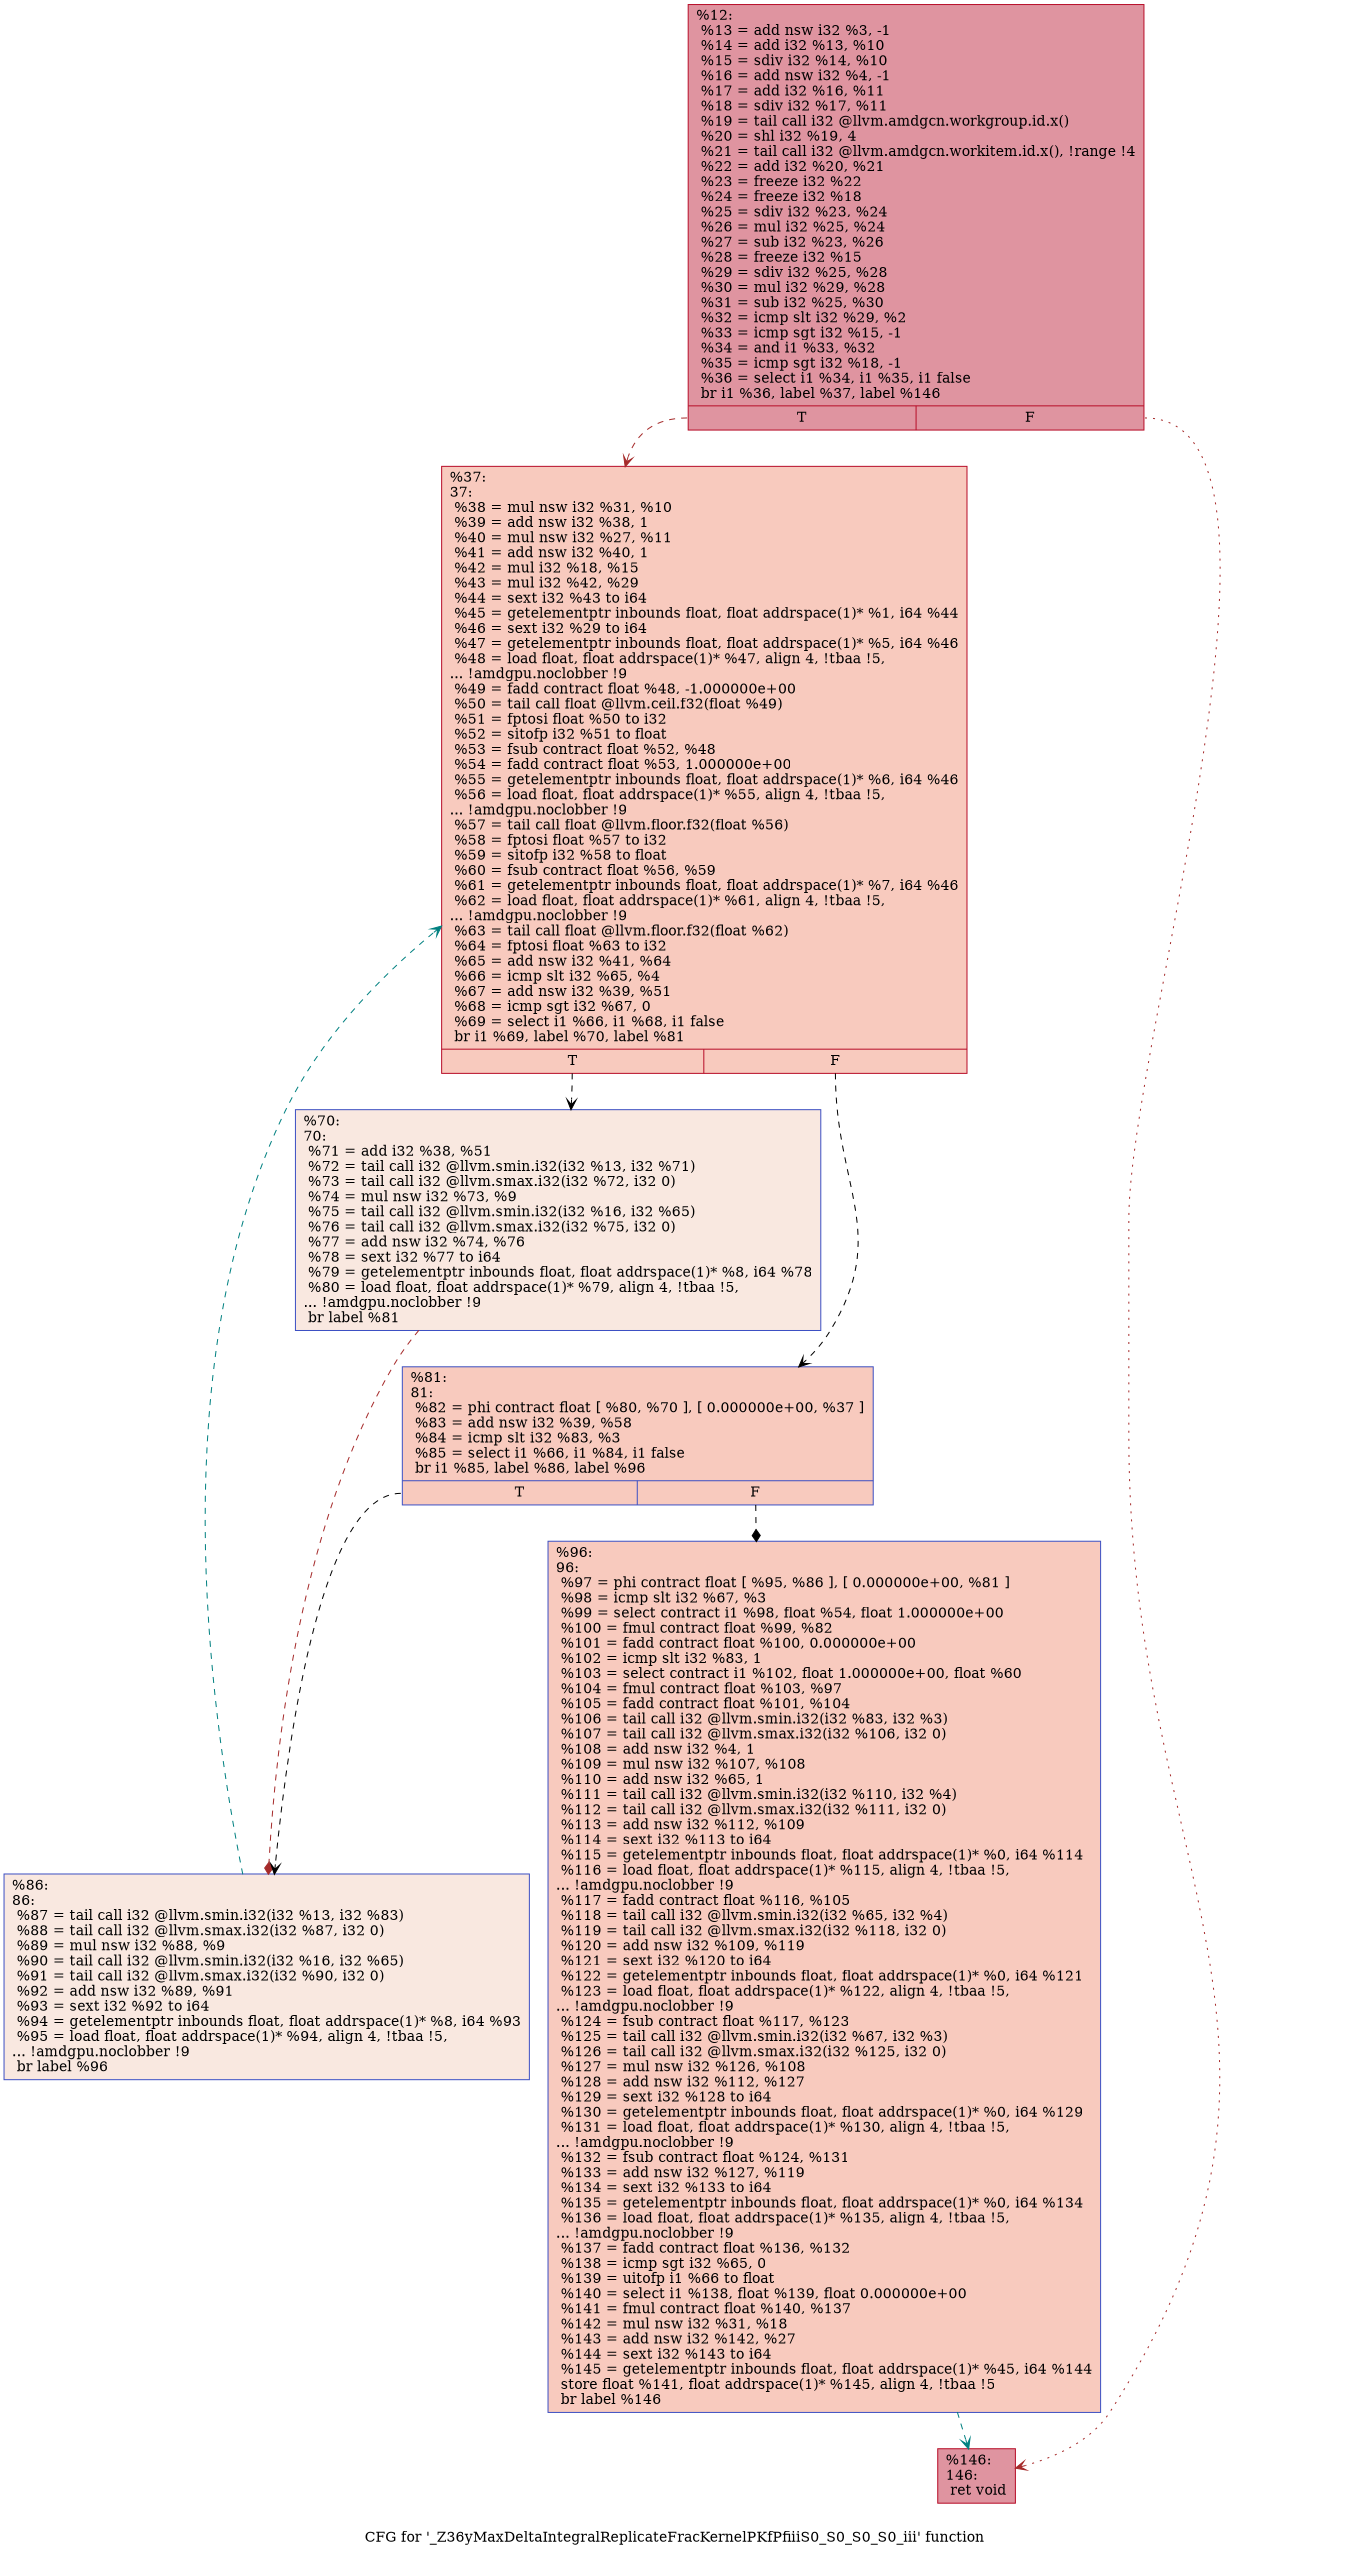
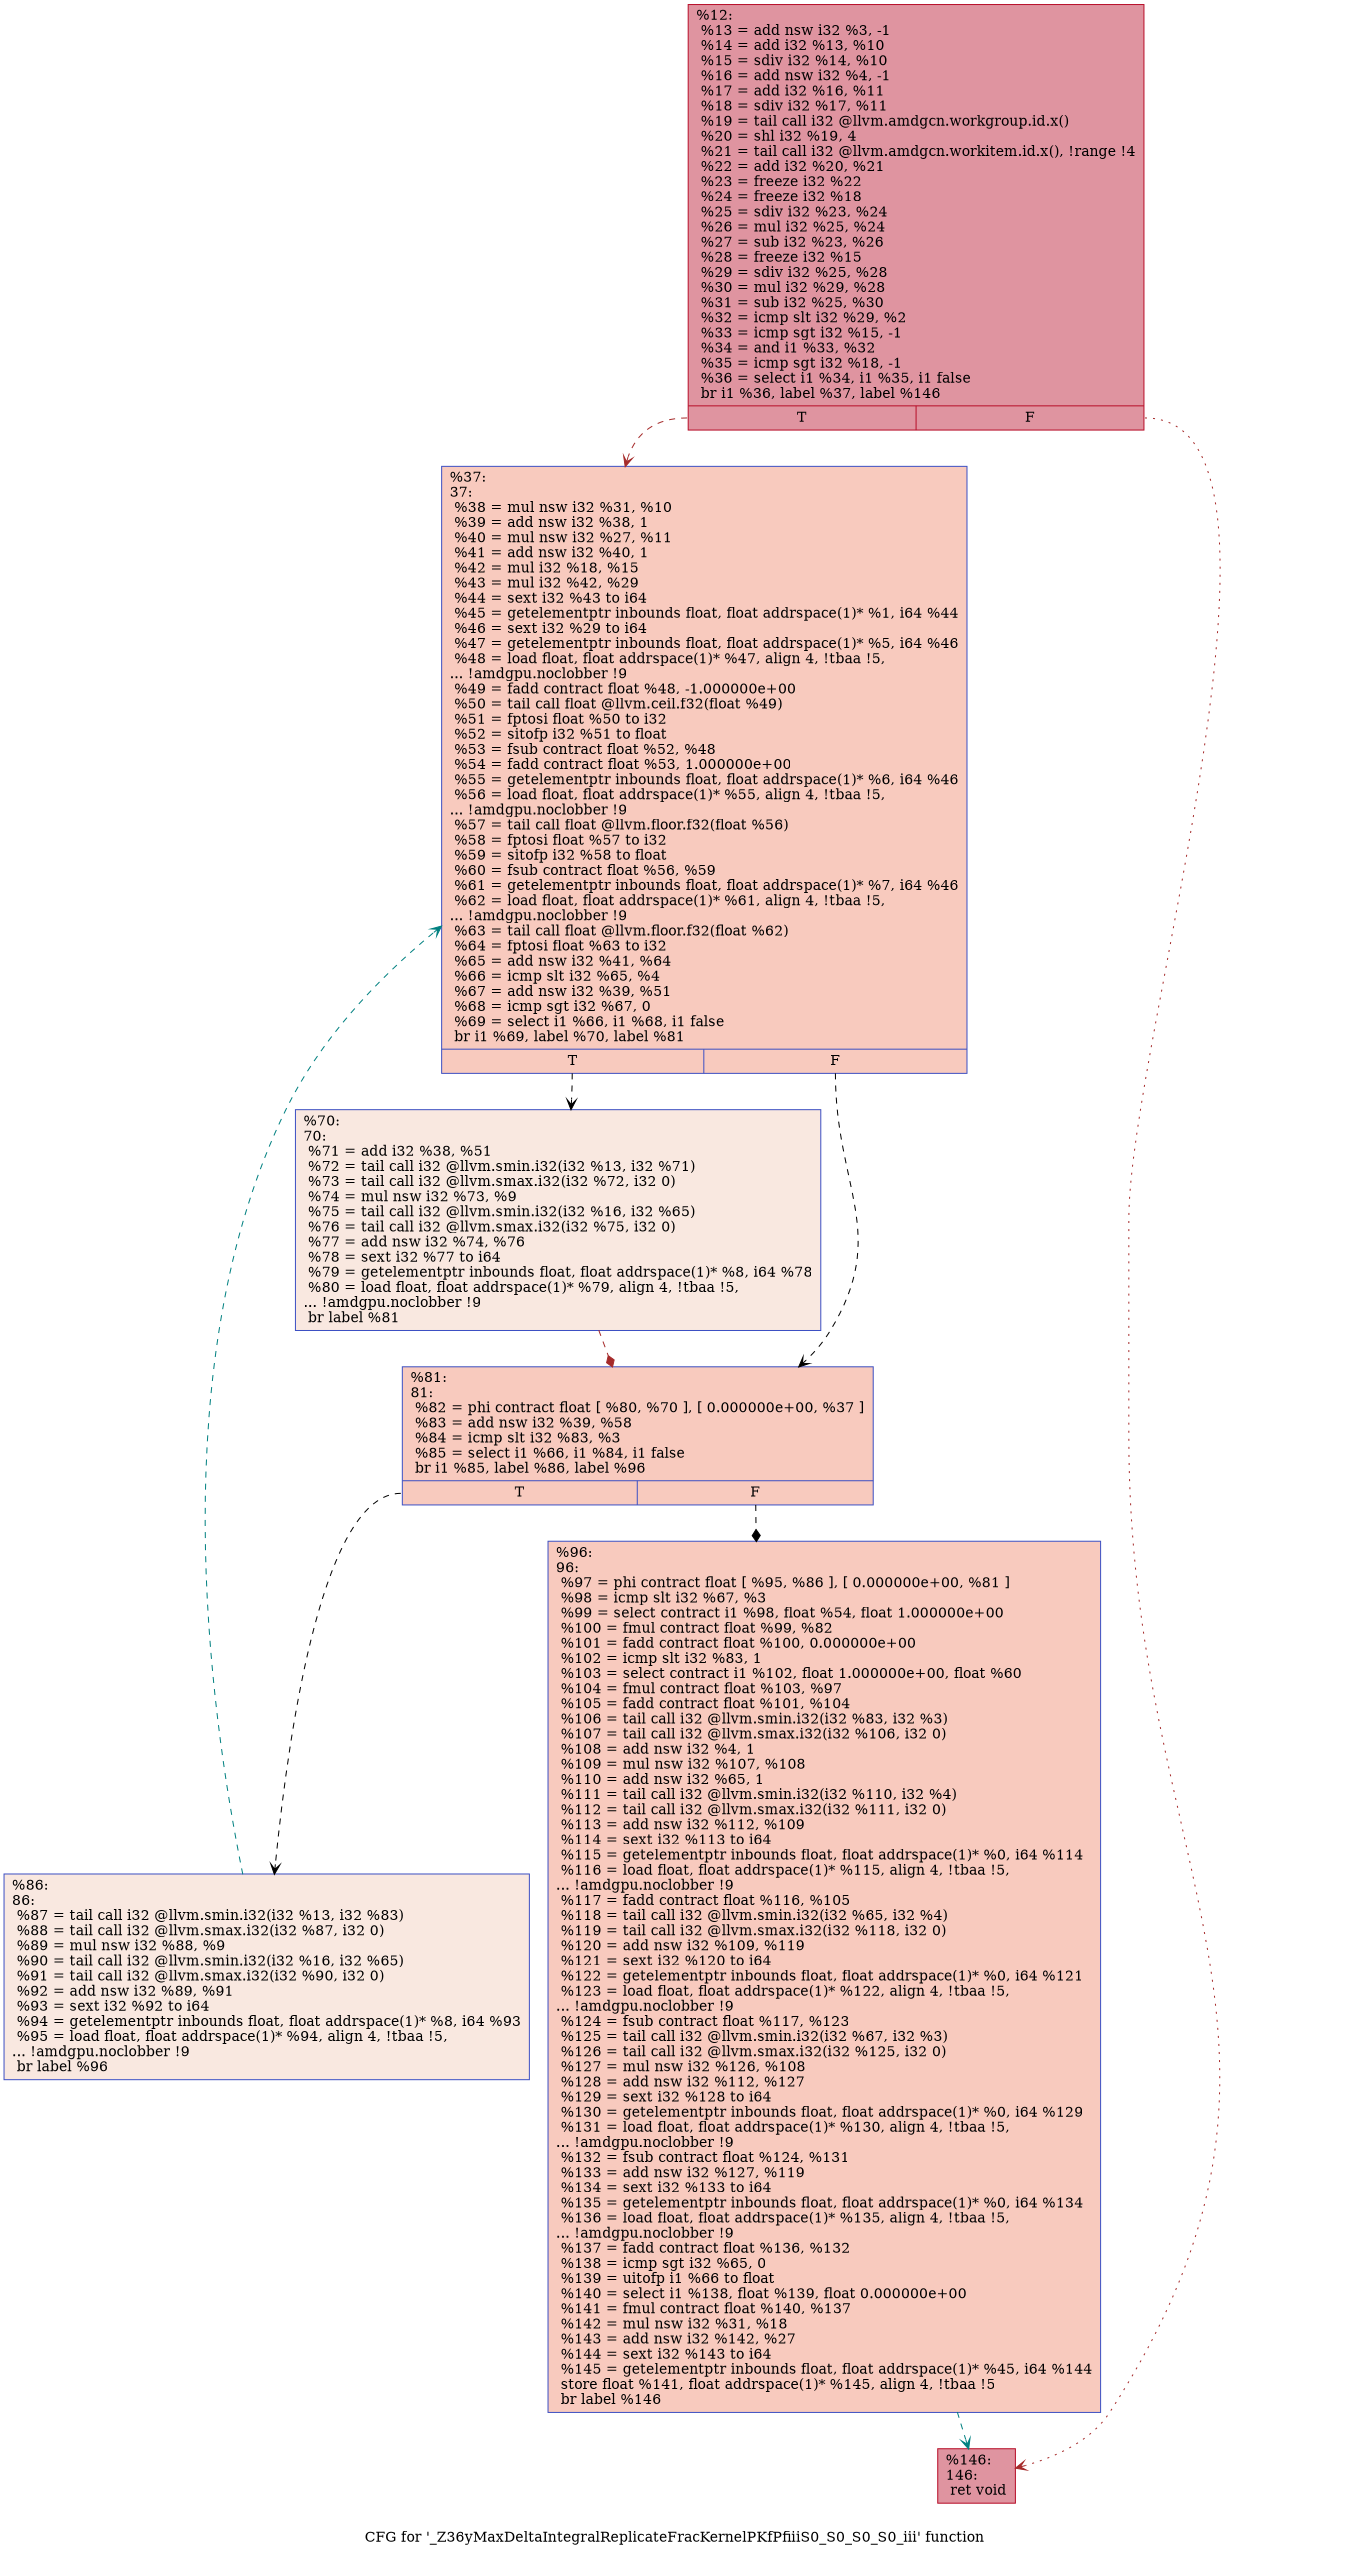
node "%37:": color #b70d28ff -> #3d50c3ff
edge "%70:" -> "%86:": now "%70:" -> "%81:"
